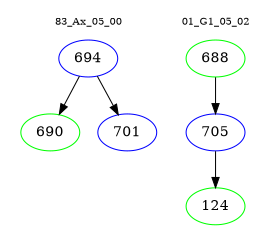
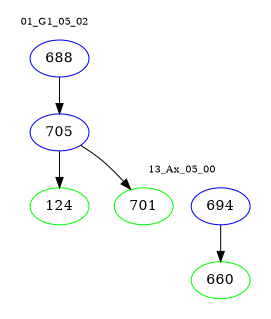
cluster "83_Ax_05_00": label "83_Ax_05_00" -> "13_Ax_05_00"
node "688": color green -> blue
edge "694" -> "701": now "705" -> "701"
node "690": label "690" -> "660"
node "701": color blue -> green
